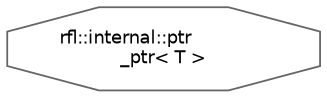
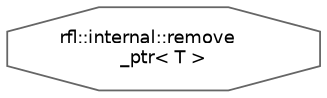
node "rfl::internal::ptr _ptr< T >": label "rfl::internal::ptr _ptr< T >" -> "rfl::internal::remove _ptr< T >"
